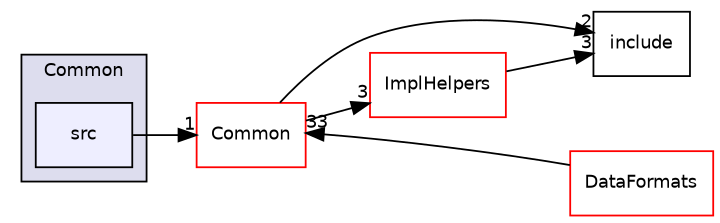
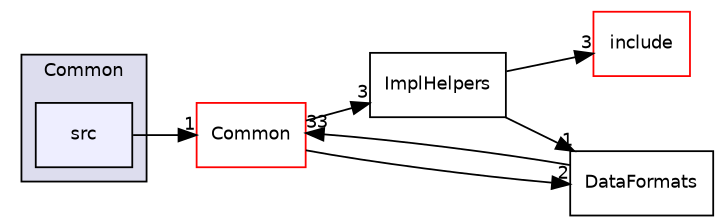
edge "Common" -> "include": now "Common" -> "DataFormats"
node "include": color black -> red
node "ImplHelpers": color red -> black
edge "ImplHelpers" -> "DataFormats": added
node "DataFormats": color red -> black
